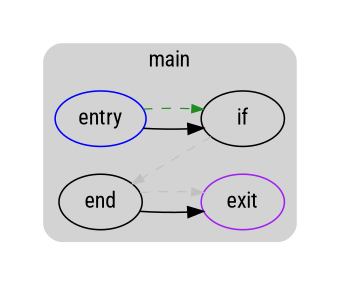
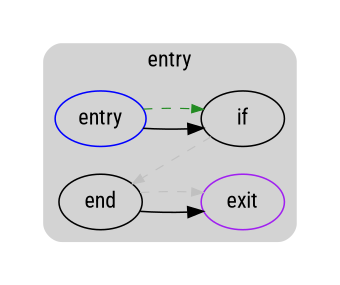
cluster "main": label "main" -> "entry"
